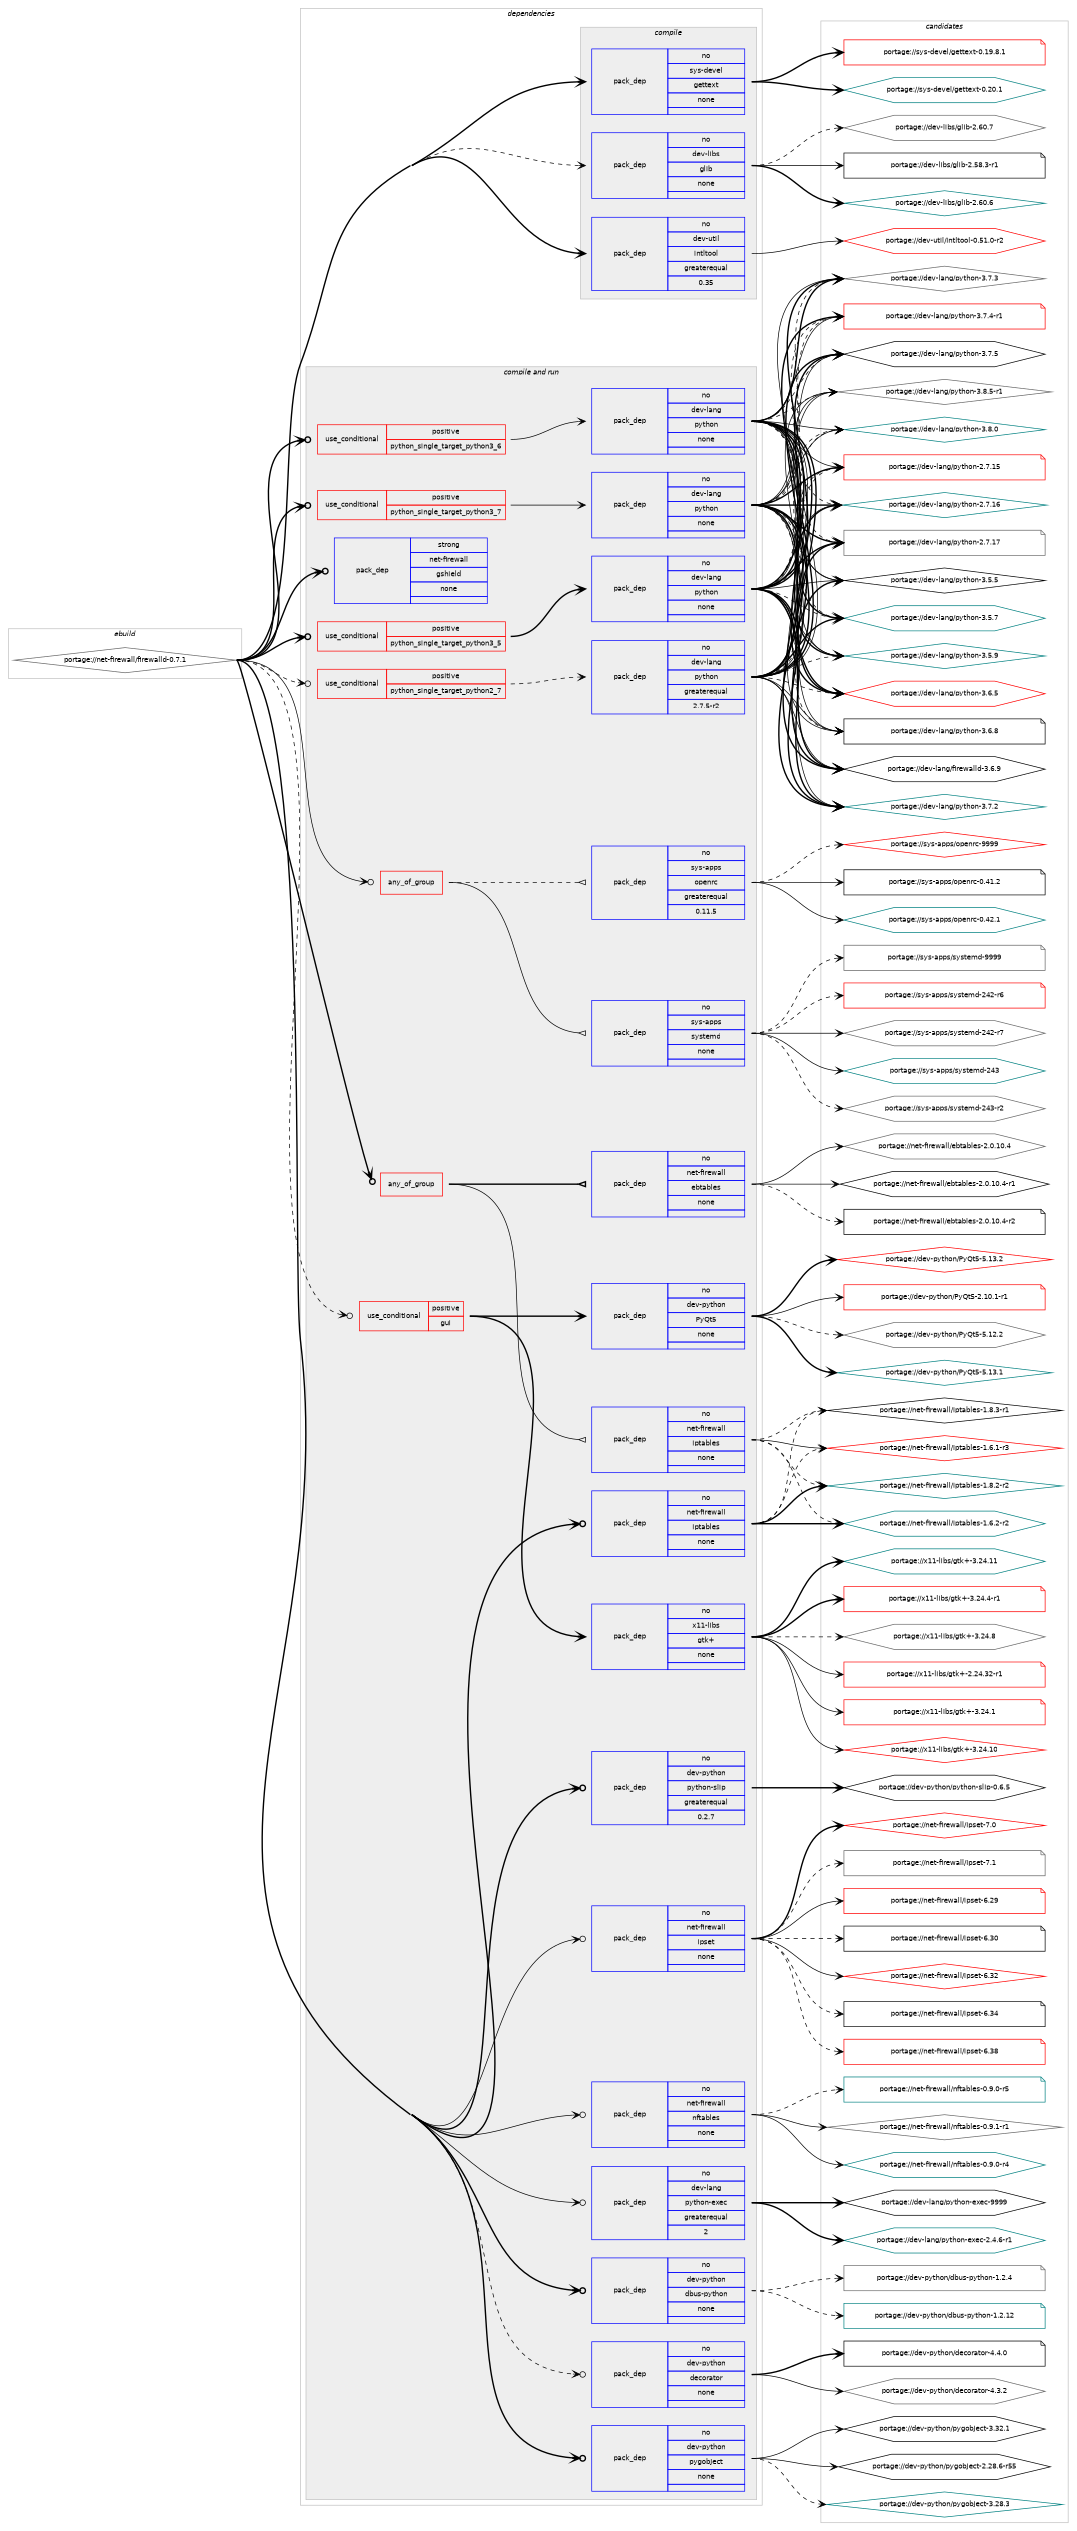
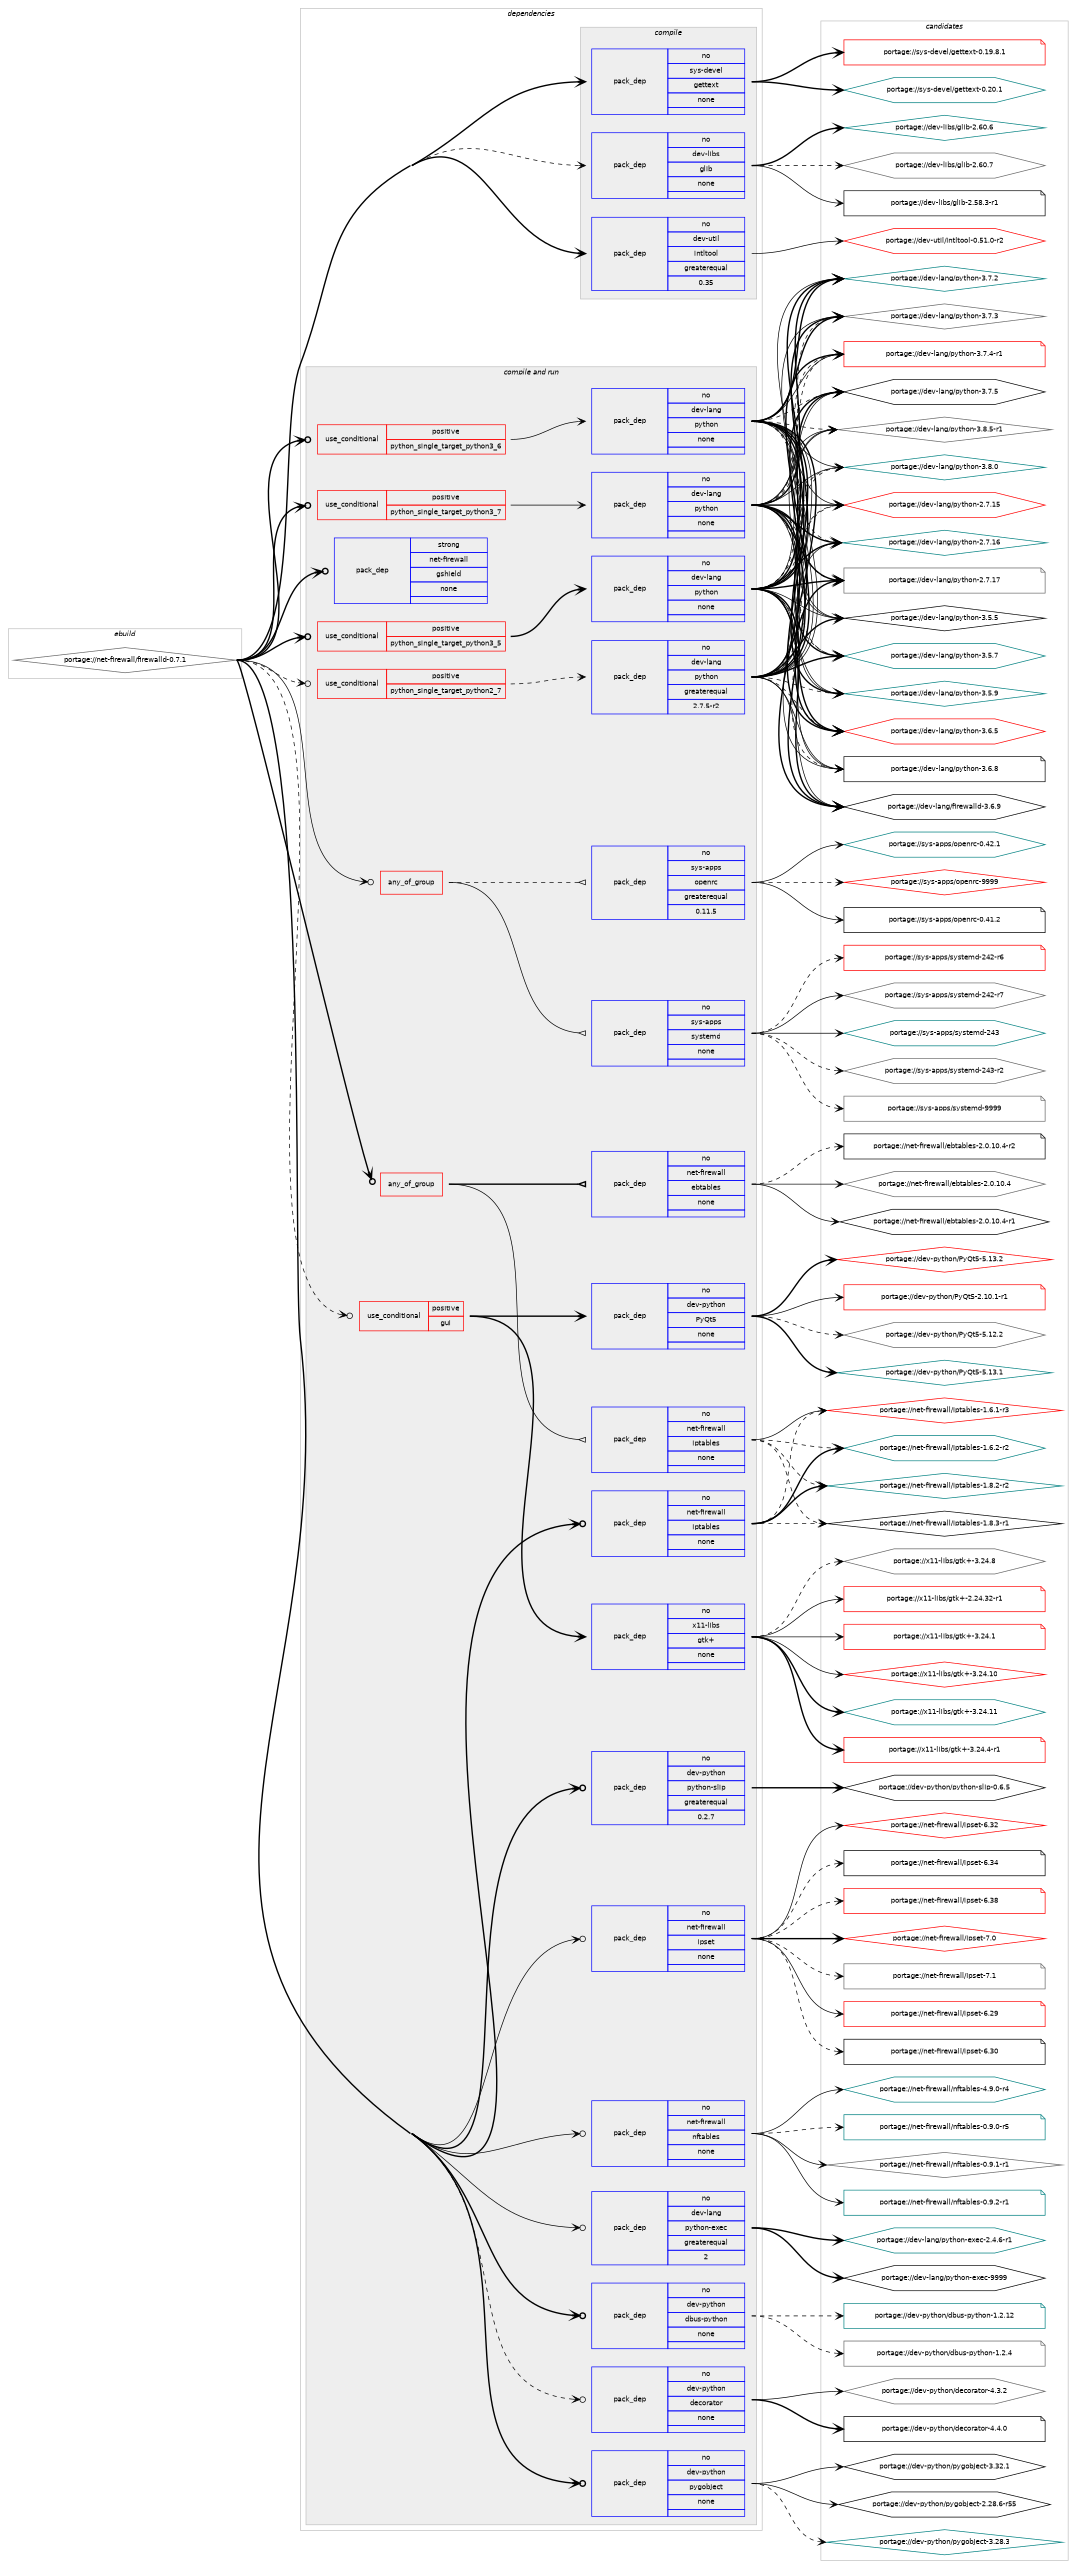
node "portage://dev-lang/python-2.7.15": shape note -> hexagon
node "portage://net-firewall/nftables-0.9.0-r4": label "portage://net-firewall/nftables-0.9.0-r4" -> "portage://net-firewall/nftables-4.9.0-r4"
node "portage://net-firewall/nftables-0.9.2-r1": added
